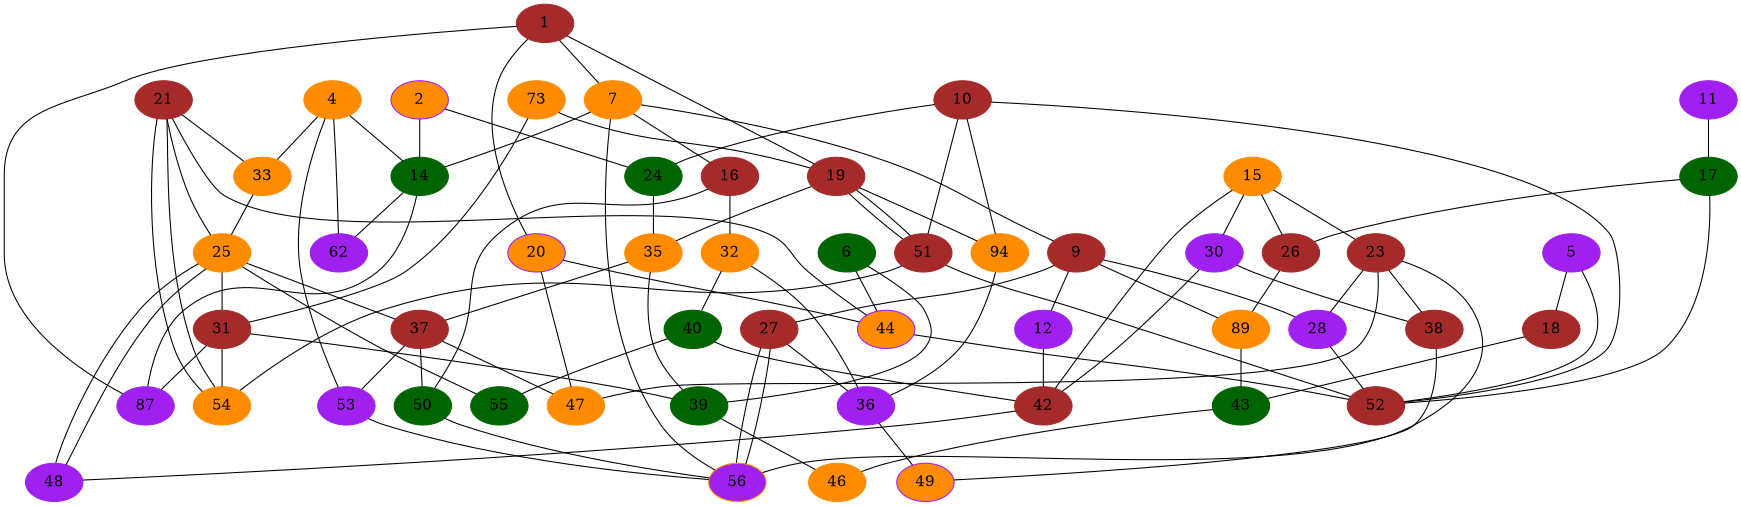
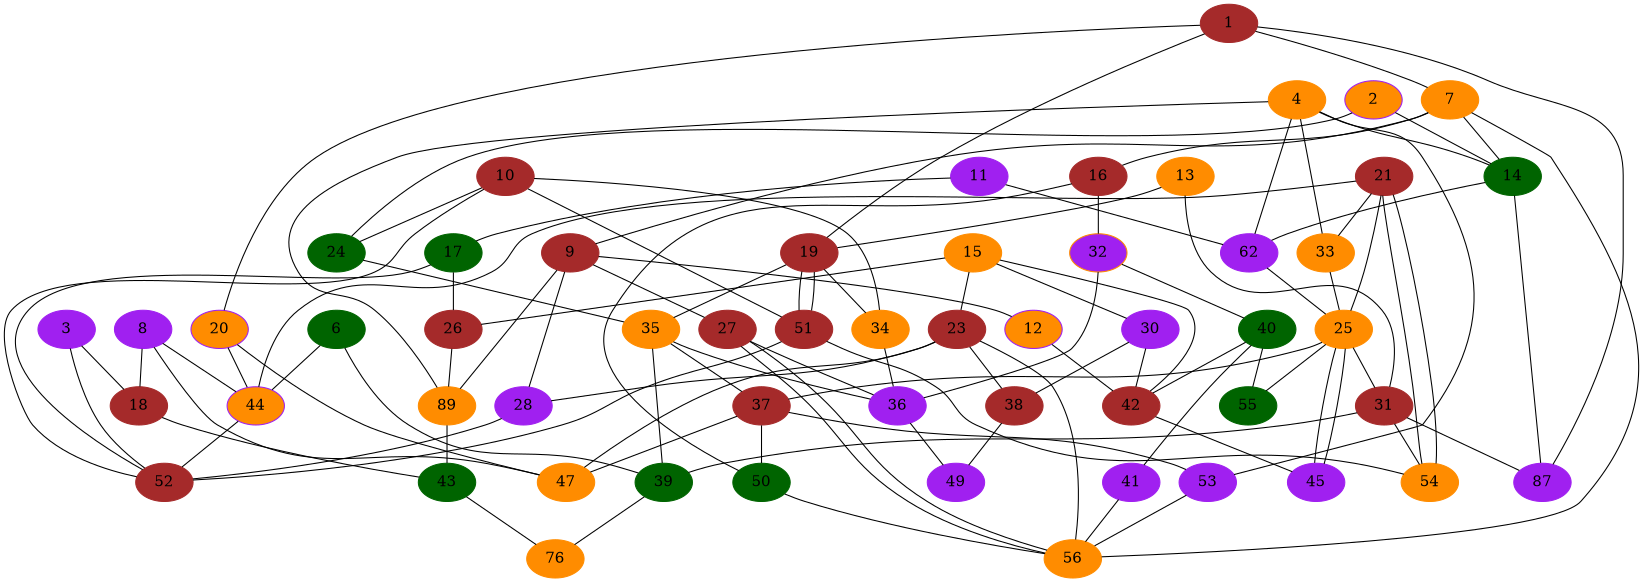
node "73": label "73" -> "13"
edge "4" -- "89": added
edge "11" -- "62": added
node "32": fillcolor darkorange -> purple
node "94": label "94" -> "34"
node "5": label "5" -> "3"
edge "62" -- "25": added
node "8": added
node "12": fillcolor purple -> darkorange
edge "35" -- "36": added
node "48": label "48" -> "45"
node "56": fillcolor purple -> darkorange
node "46": label "46" -> "76"
node "49": fillcolor darkorange -> purple
node "41": added
